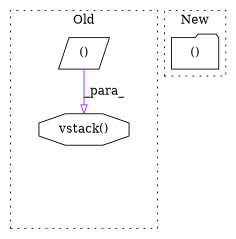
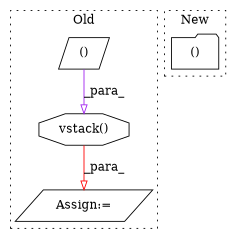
node "Assign:=": added
